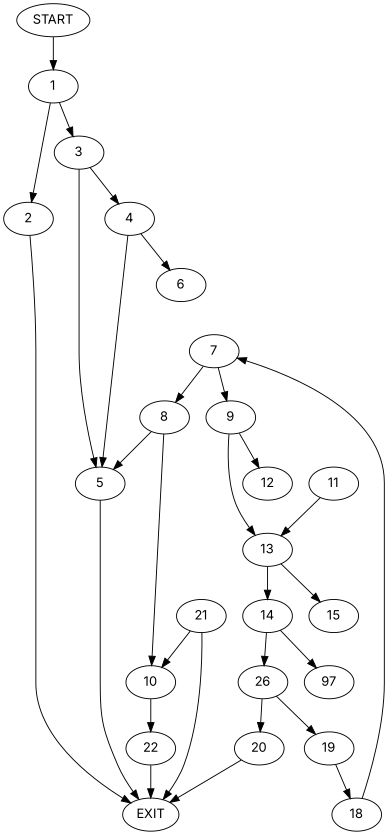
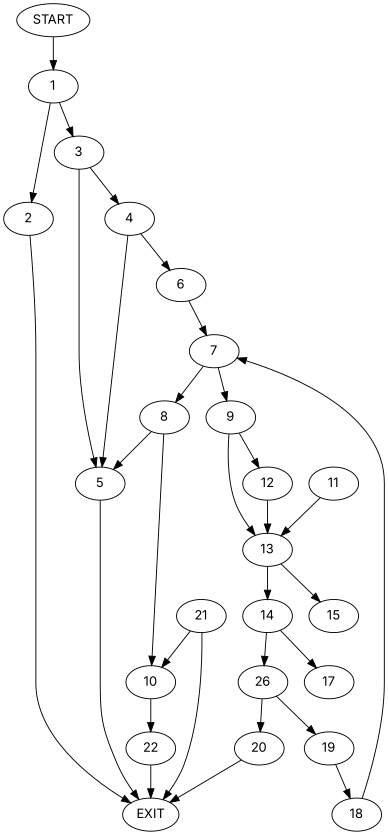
edge "6" -> "7": added
edge "12" -> "13": added
node "97": label "97" -> "17"
